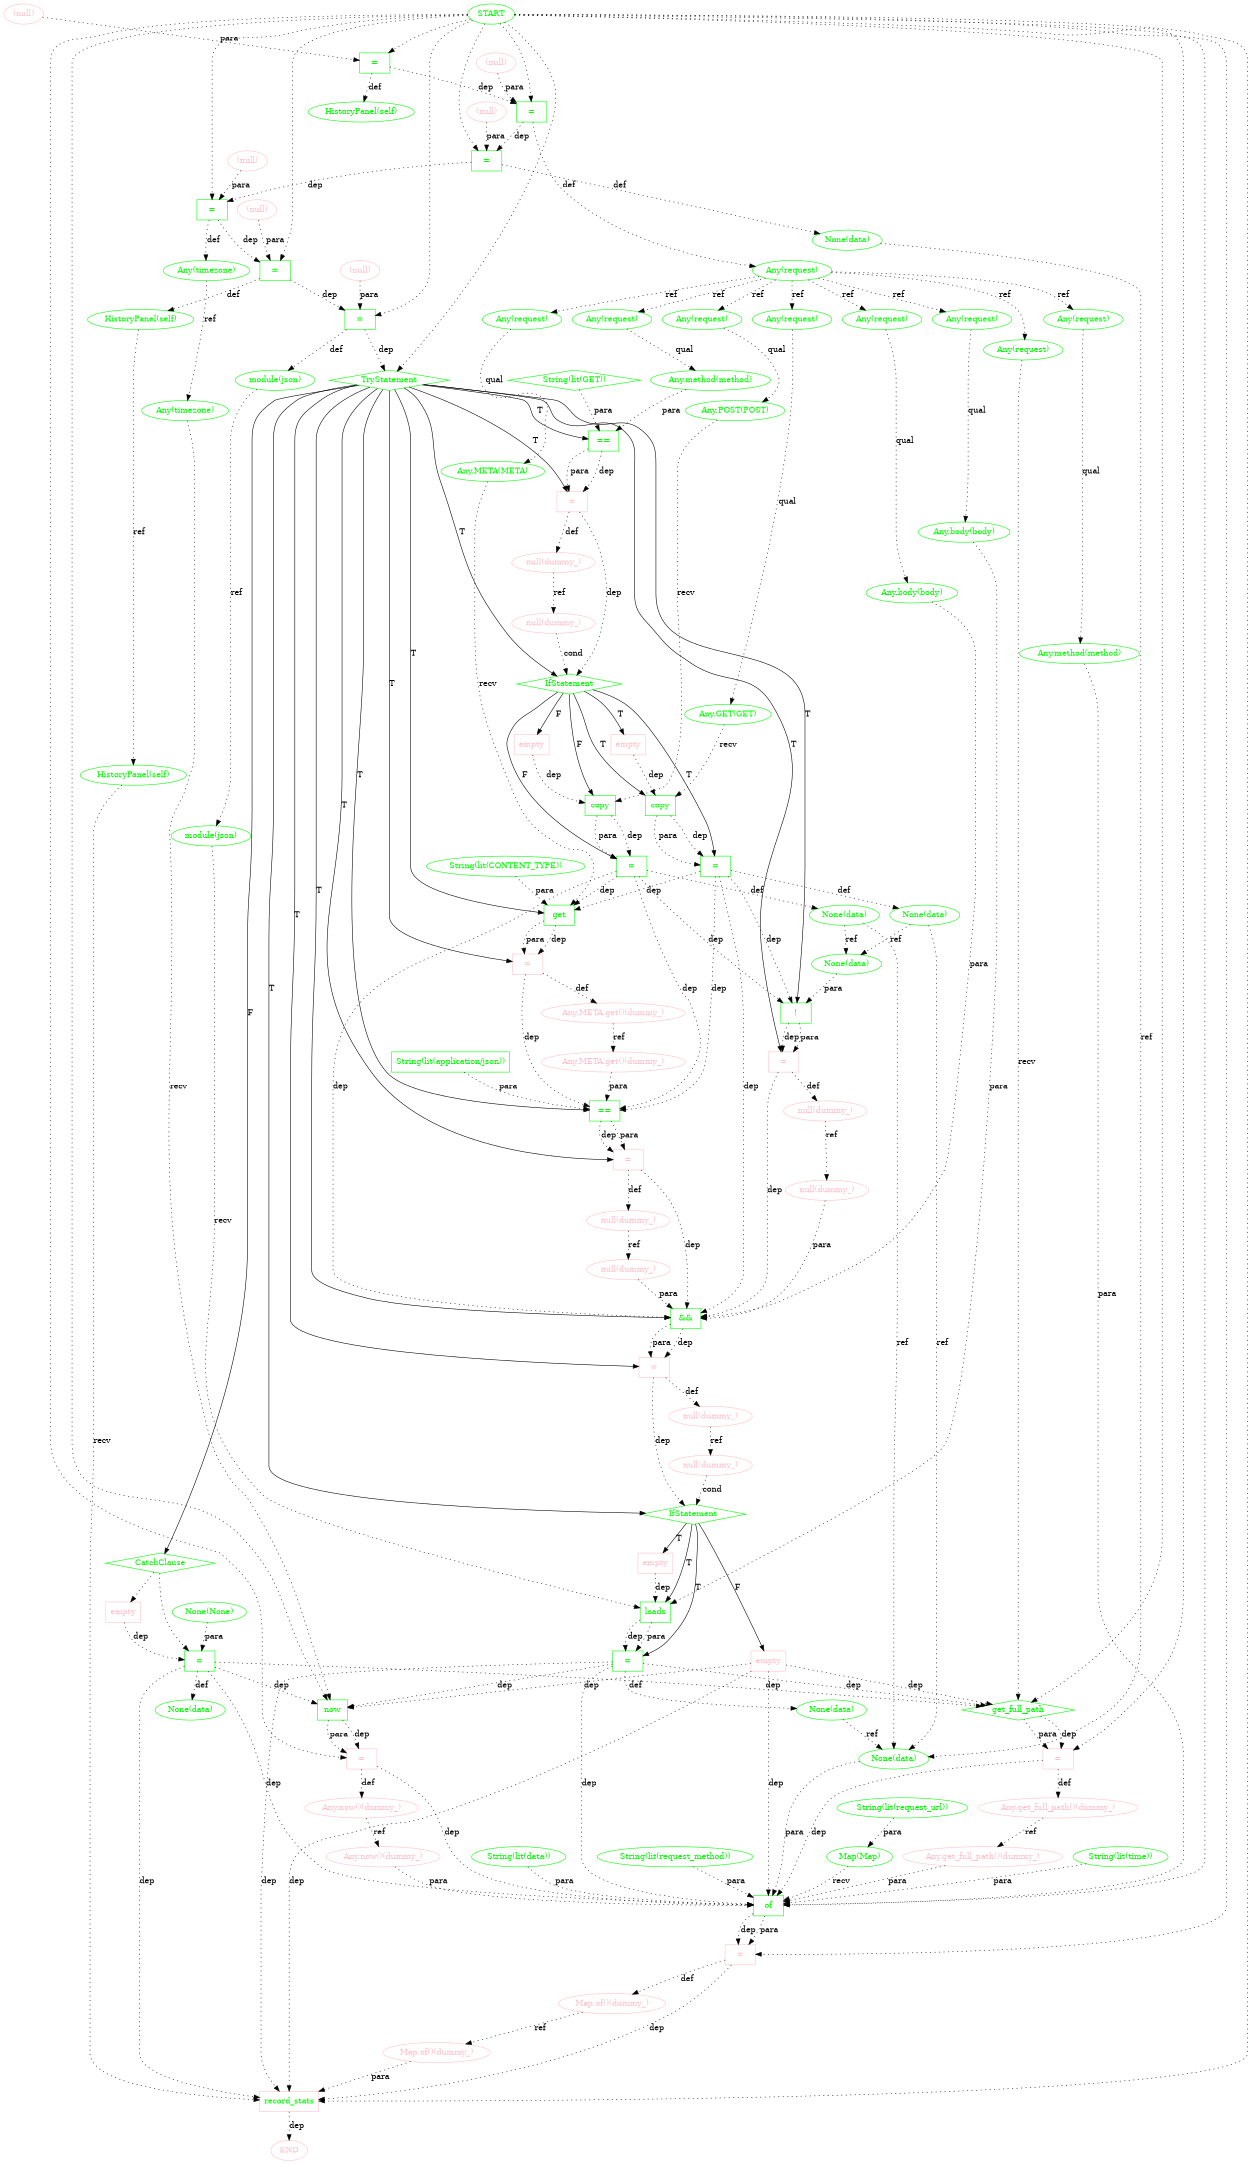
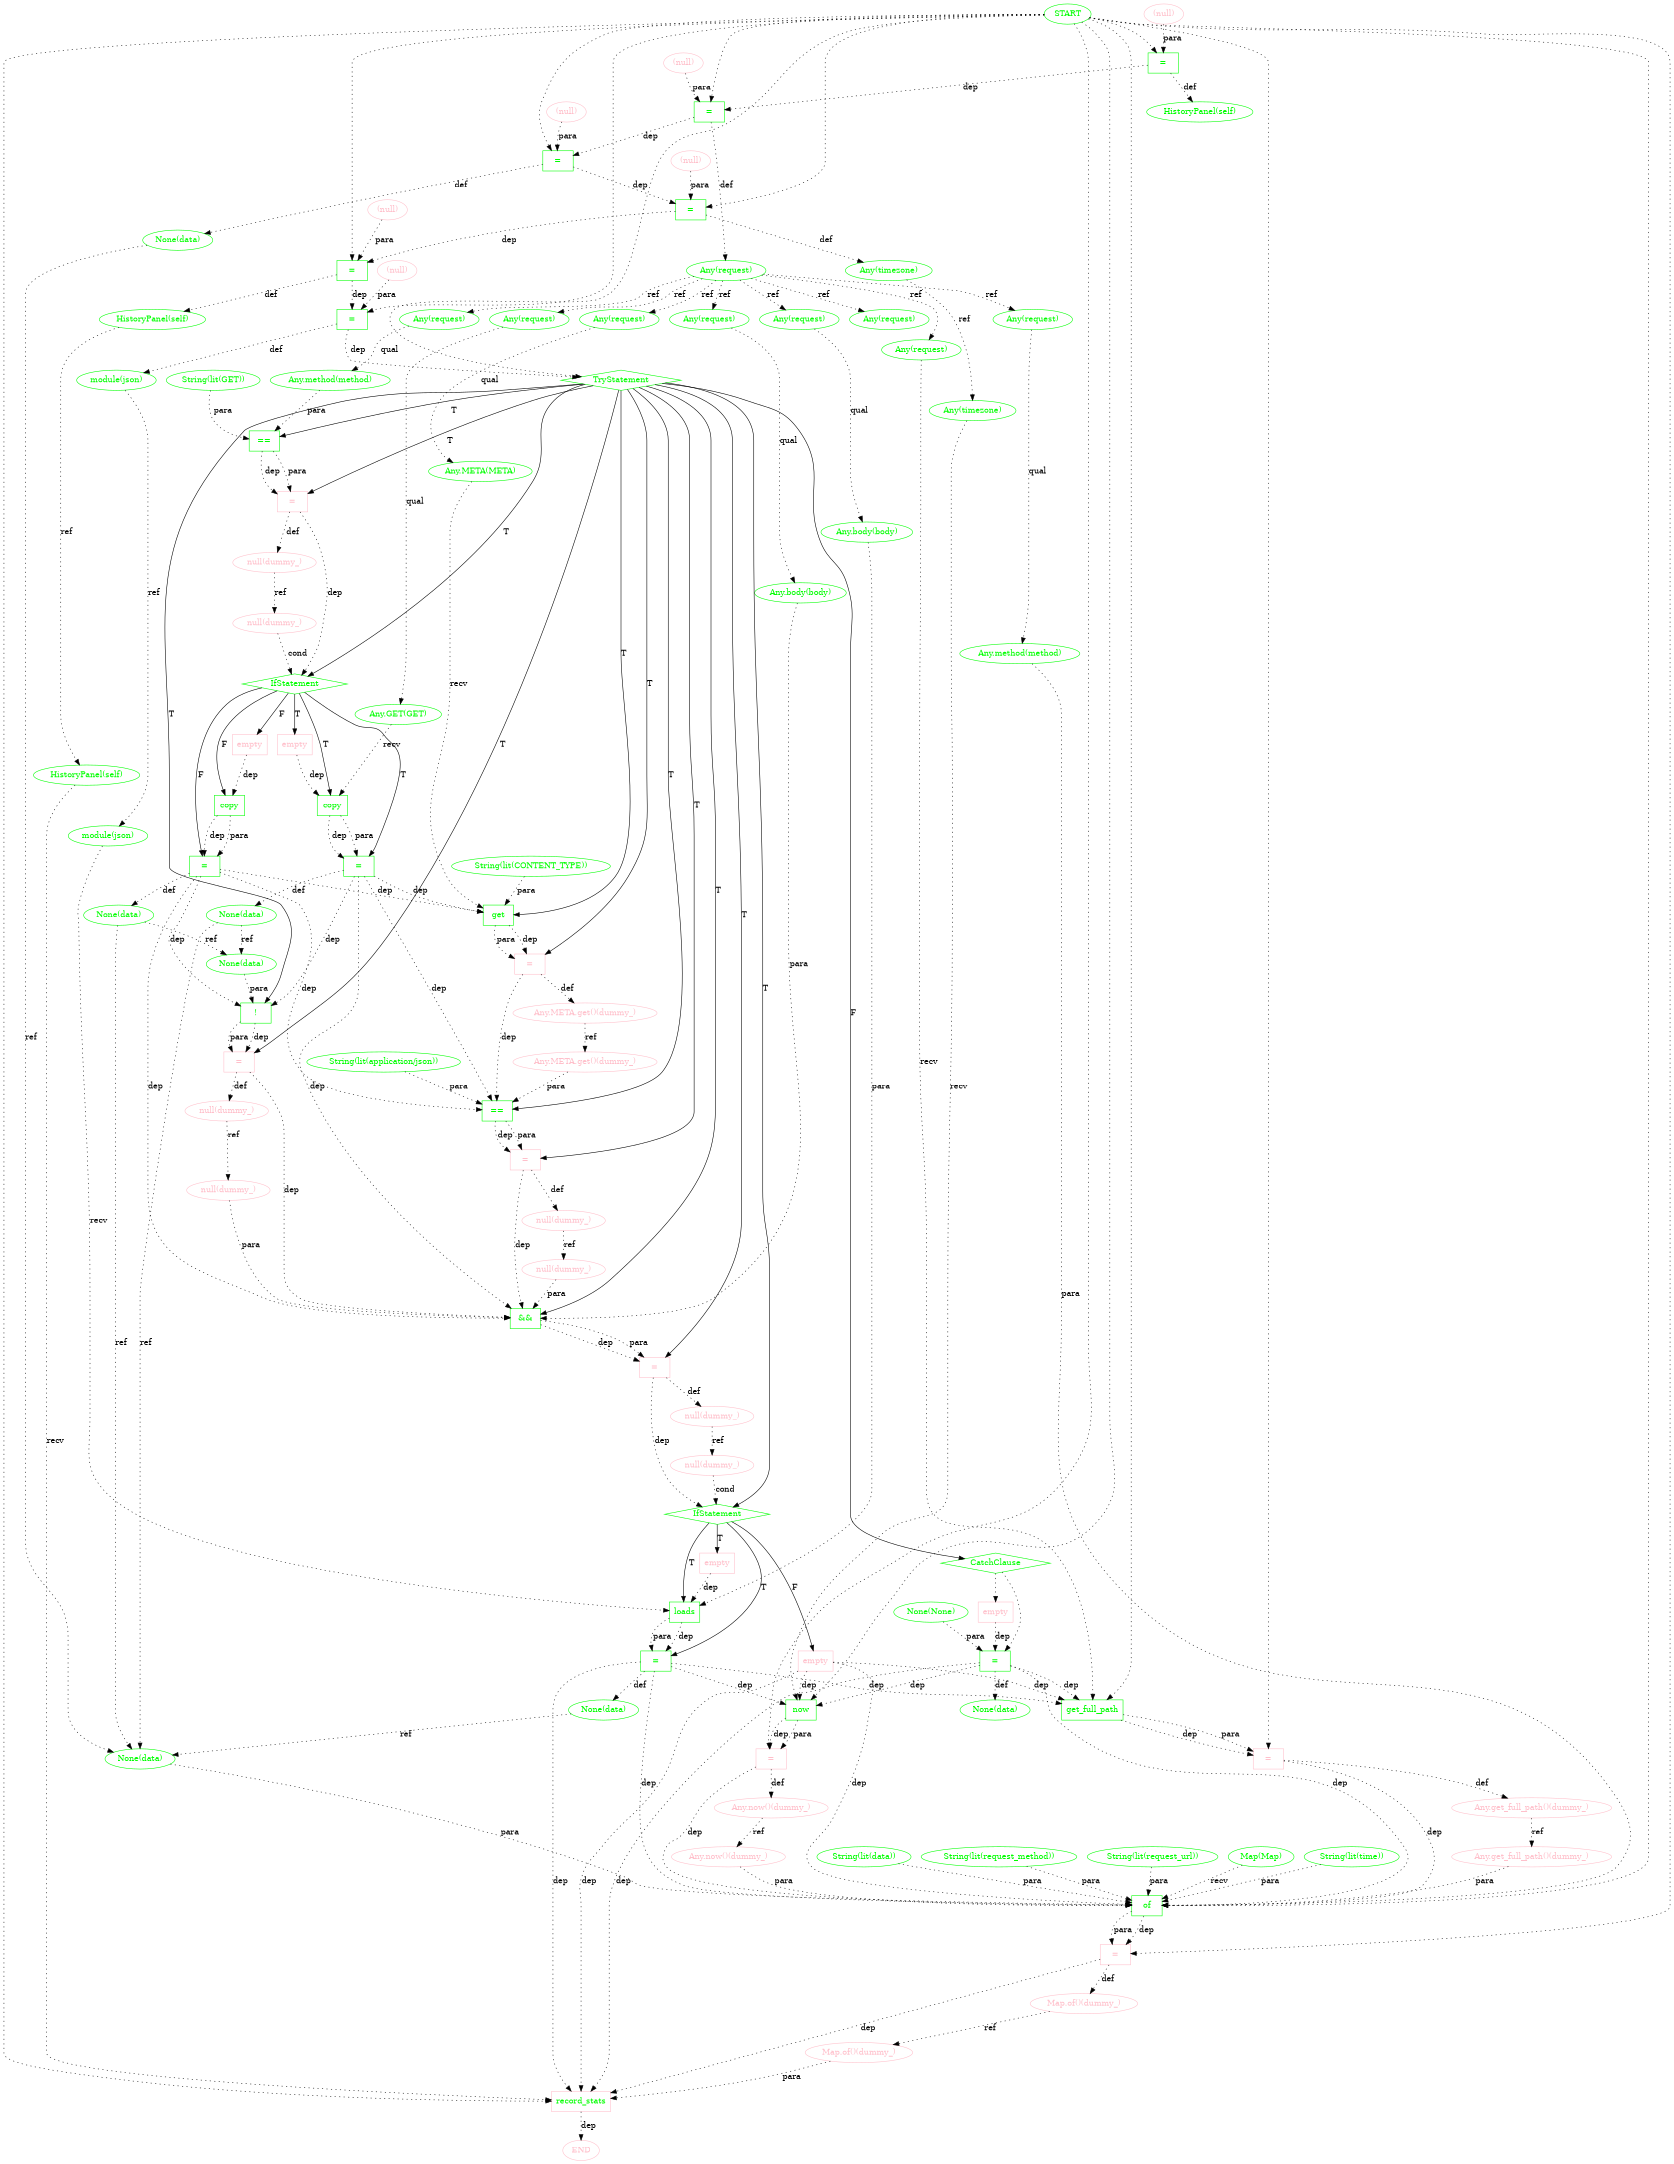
node "String(lit(GET))": shape diamond -> ellipse
node "Any.POST(POST)": removed
node "String(lit(application/json))": shape box -> ellipse
node "get_full_path": shape diamond -> box
edge "String(lit(request_url))" -> "Map(Map)": now "String(lit(request_url))" -> "of"
